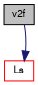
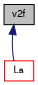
edge "v2f" -> "Ls": reversed
